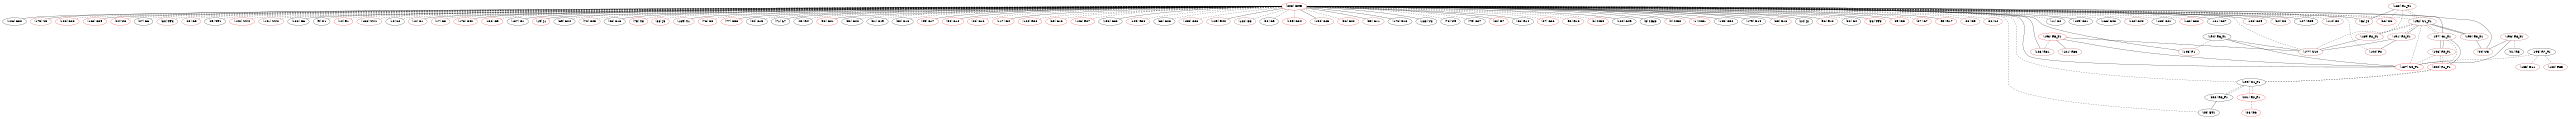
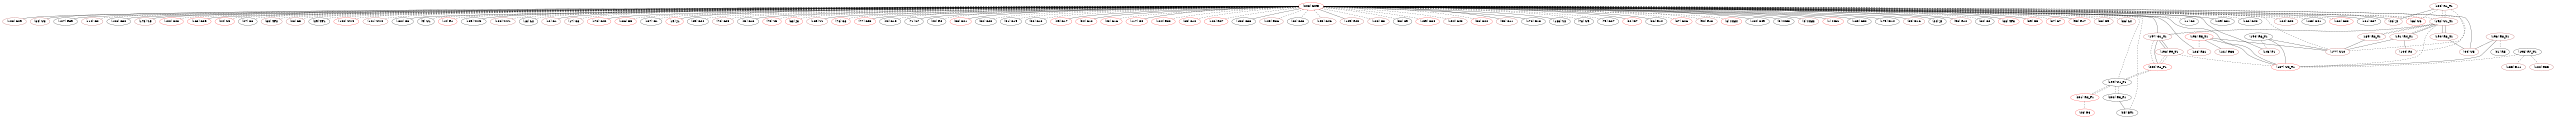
edge "(203) GND" -- "(137) Q1": style solid -> dashed
edge "(203) GND" -- "(154) C43": style solid -> dashed
node "(139) SW3": added
